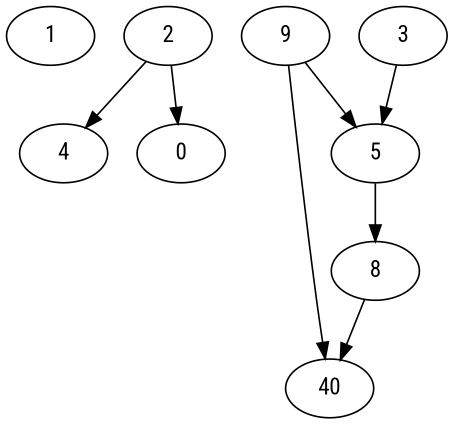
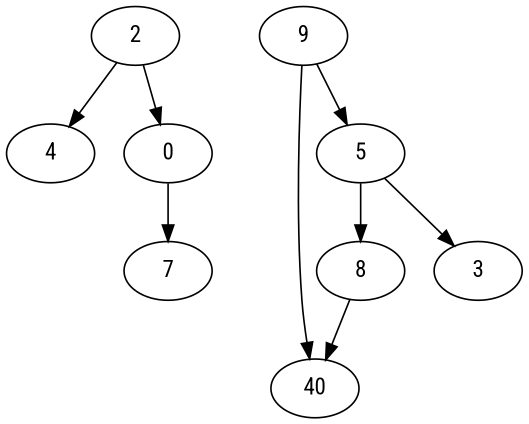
node "1": removed
edge "3" -> "5": reversed
node "7": added
